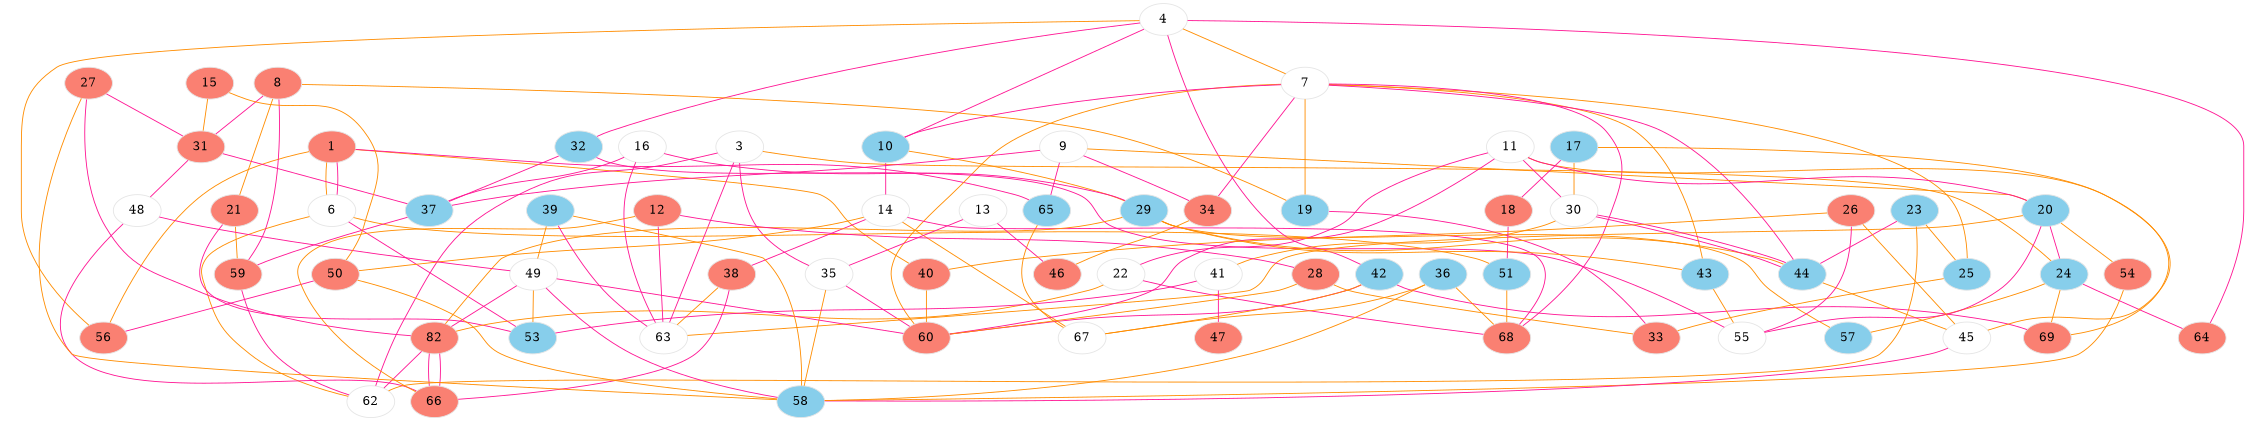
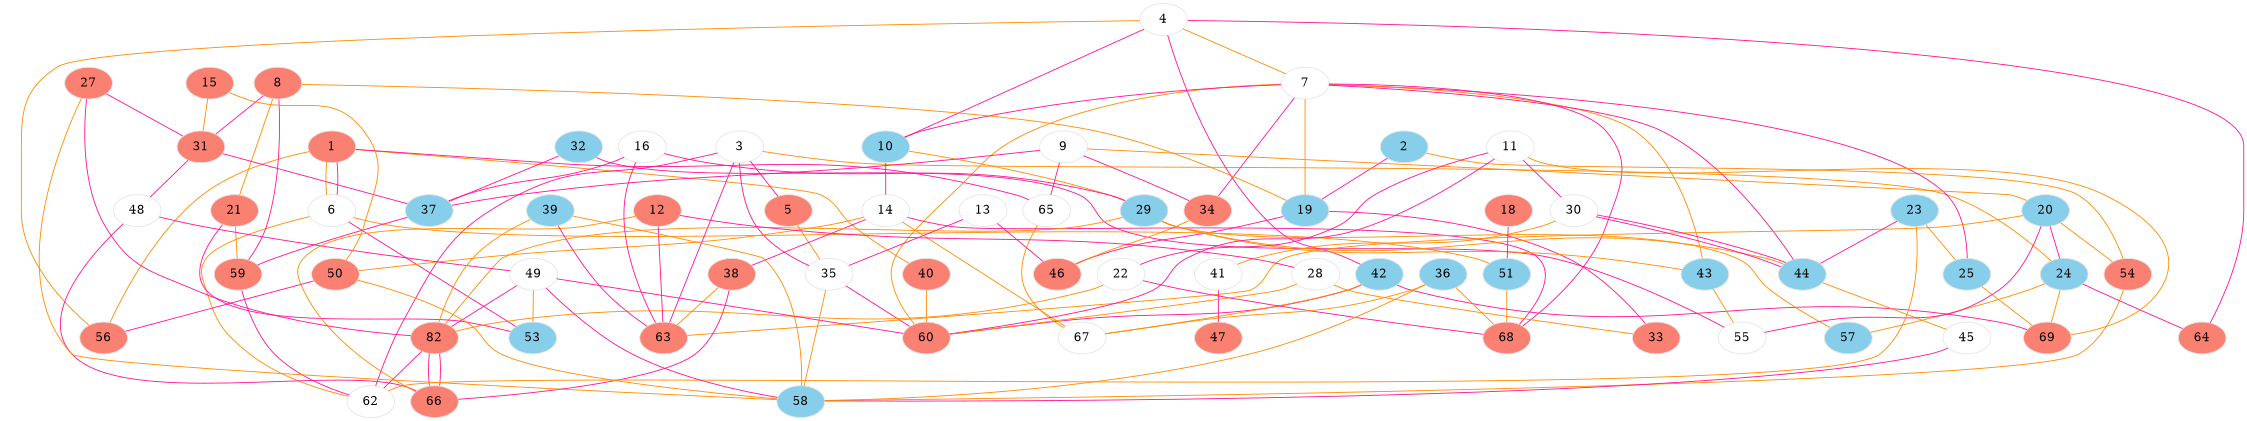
edge "4" -- "32": removed
edge "7" -- "25": color darkorange -> deeppink
node "2": added
node "17": removed
edge "11" -- "20": removed
node "5": added
node "65": fillcolor skyblue -> white
node "26": removed
edge "19" -- "46": added
edge "39" -- "49": now "39" -- "82"
node "28": fillcolor salmon -> white
edge "25" -- "33": now "25" -- "69"
edge "41" -- "53": removed
node "63": fillcolor white -> salmon
